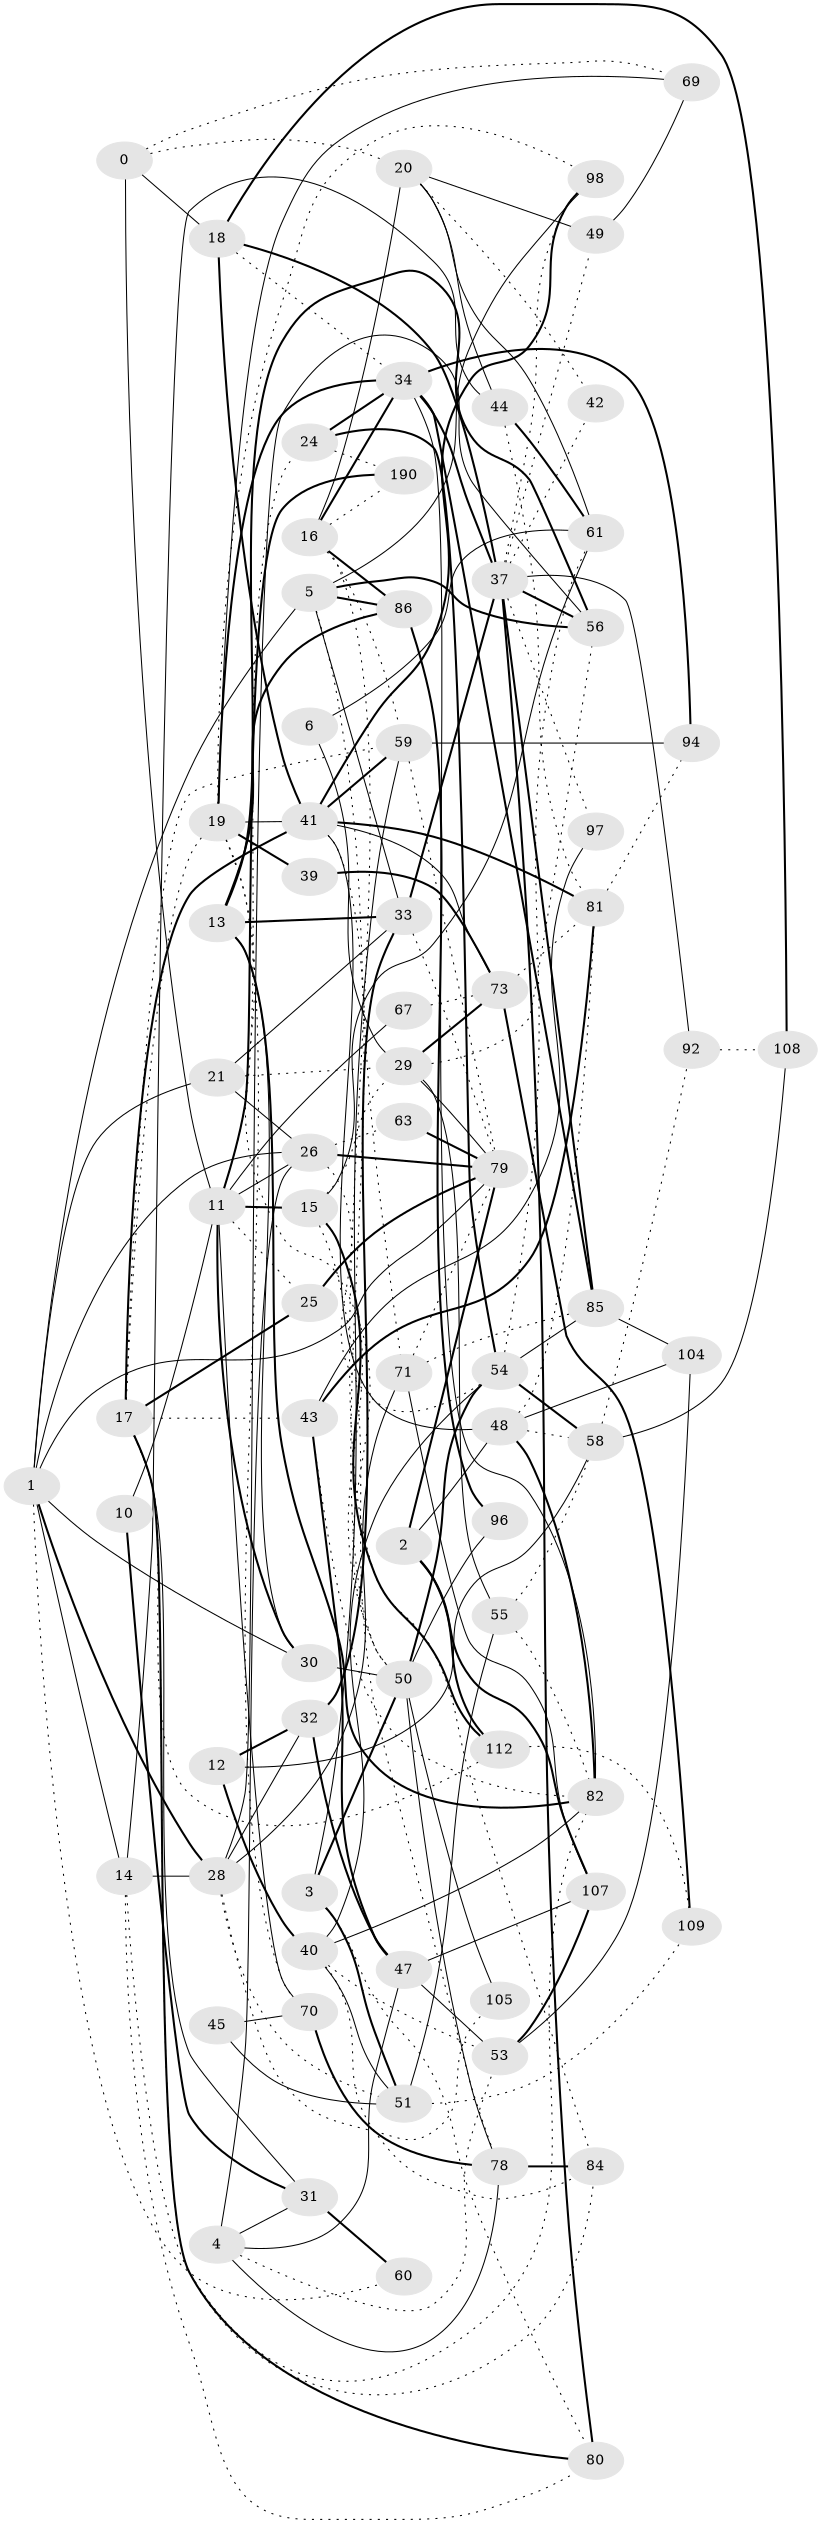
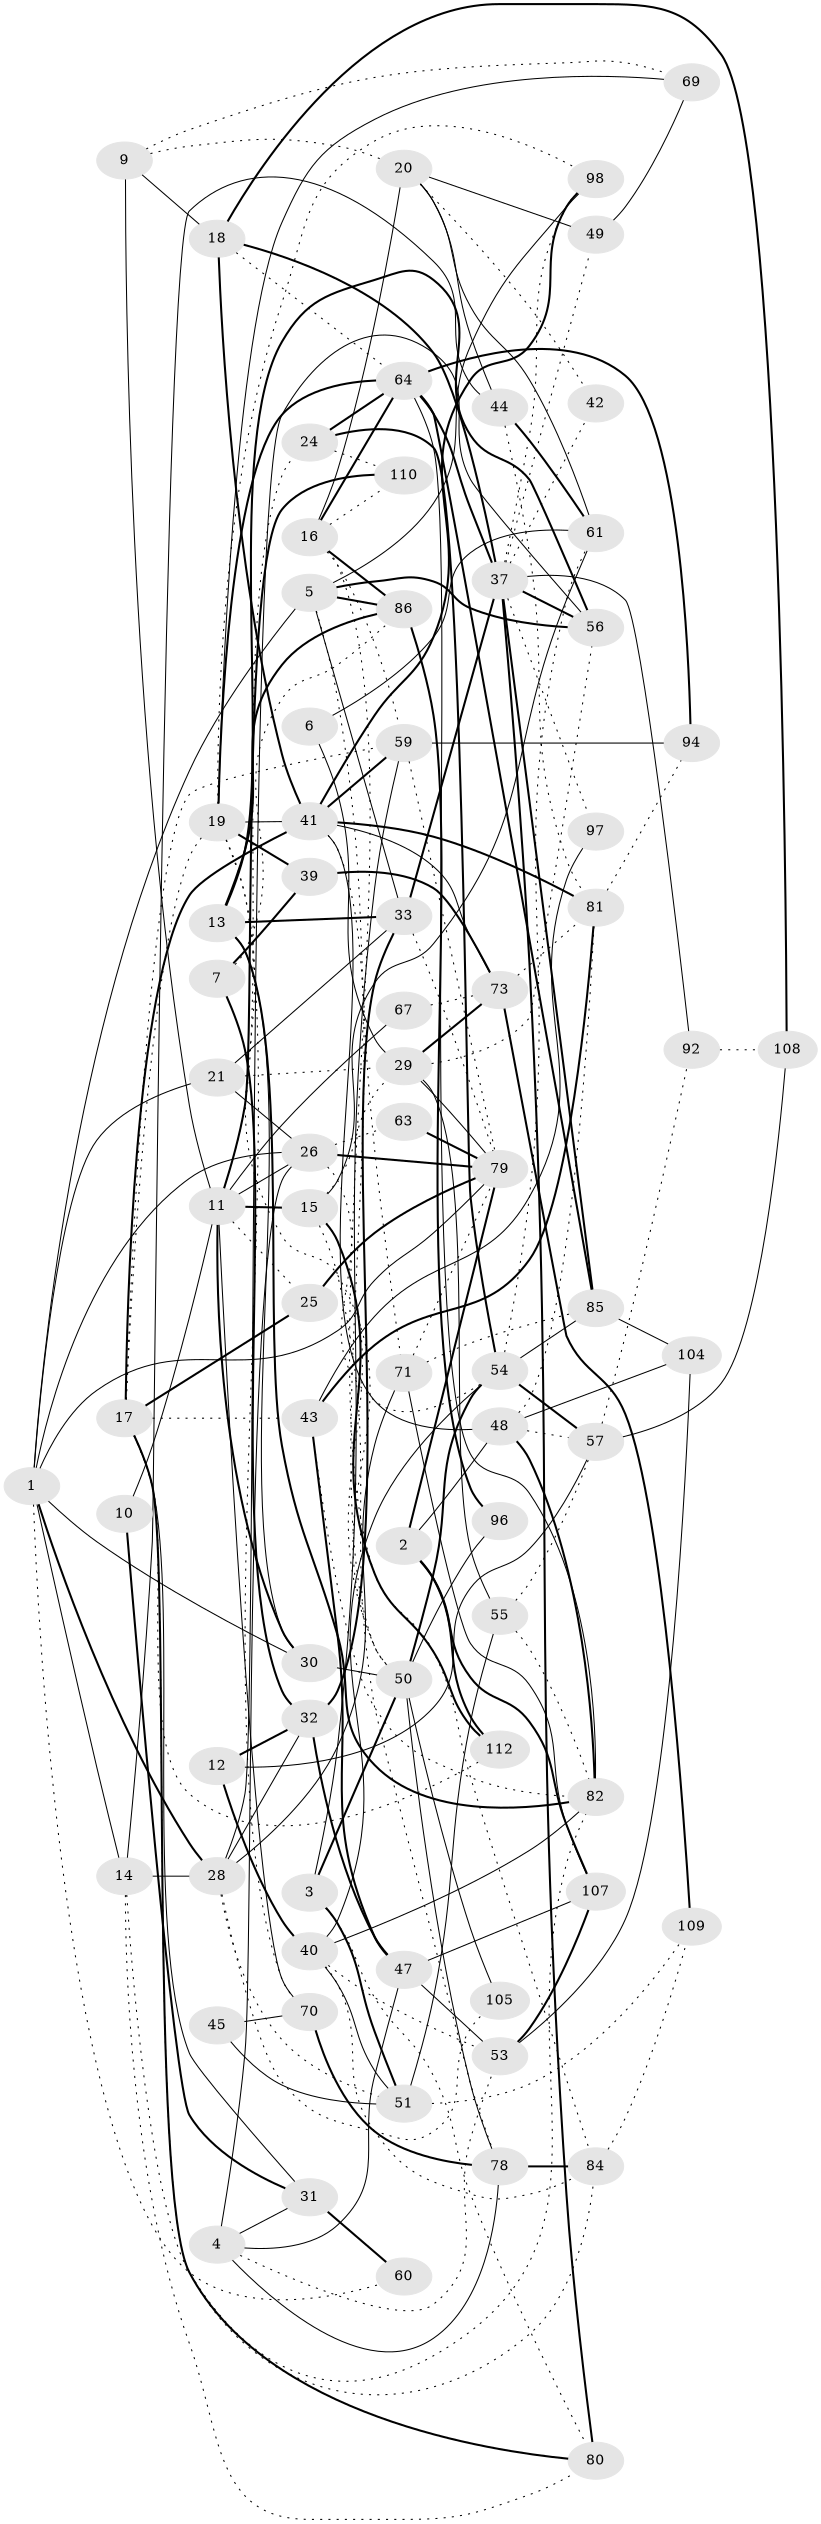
node "0": label "0" -> "9"
node "34": label "34" -> "64"
node "190": label "190" -> "110"
node "7": added
node "58": label "58" -> "57"
edge "112" -- "109": now "84" -- "109"
